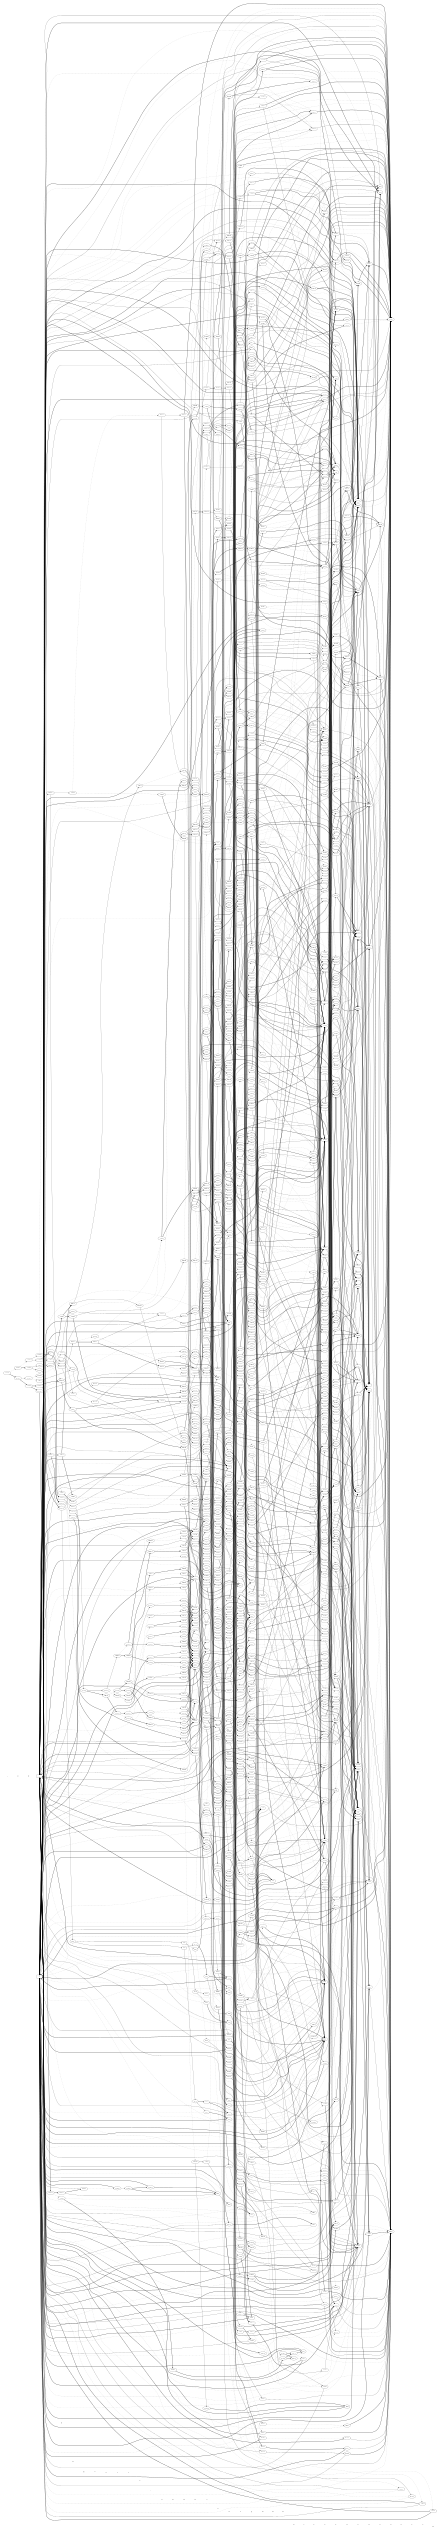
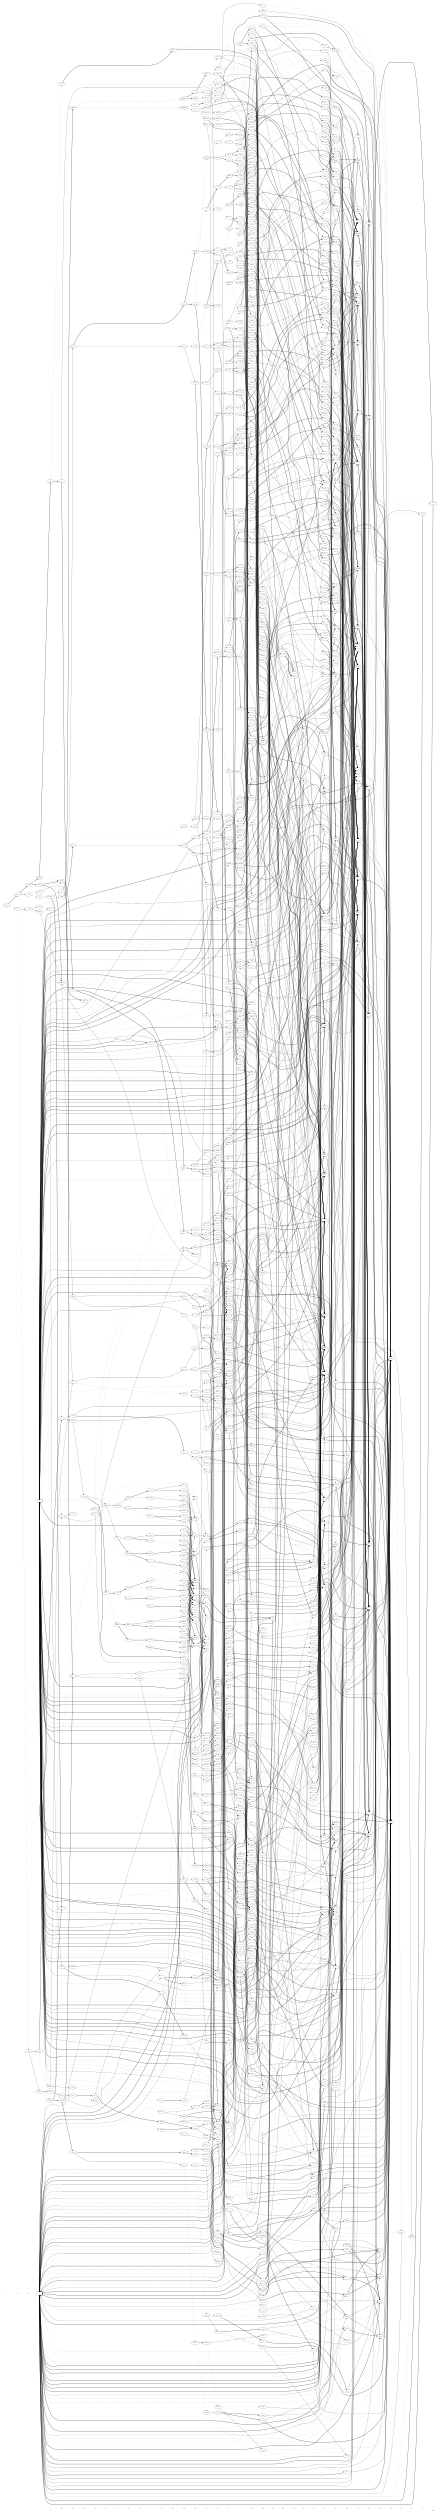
edge "658694" -> "614613": style dotted -> bold
edge "165435" -> "0": removed
edge "655210" -> "655201": now "655210" -> "598135"
edge "598099" -> "598097": added
